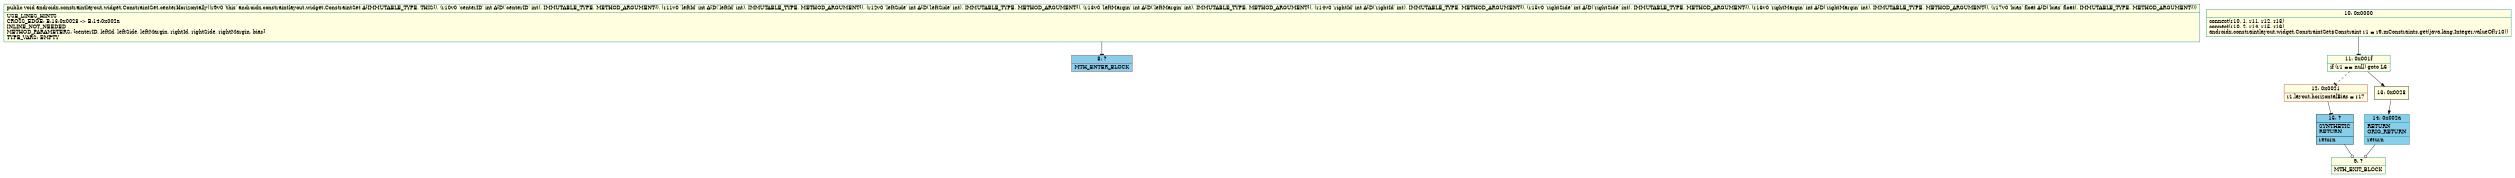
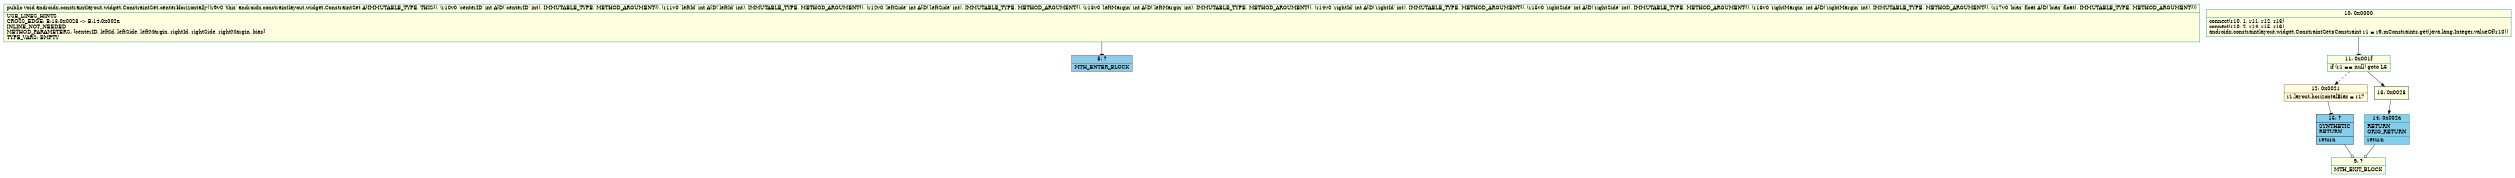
edge "11: 0x001f" -> "12: 0x0021": arrowhead tee -> normal
